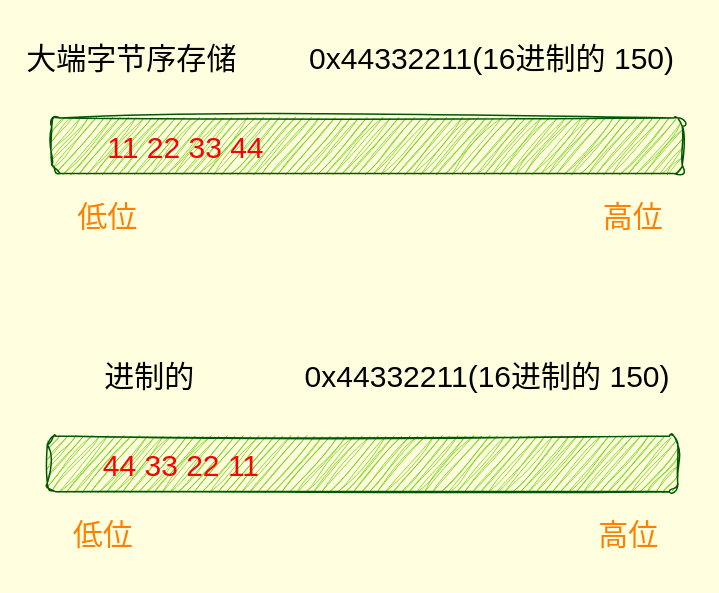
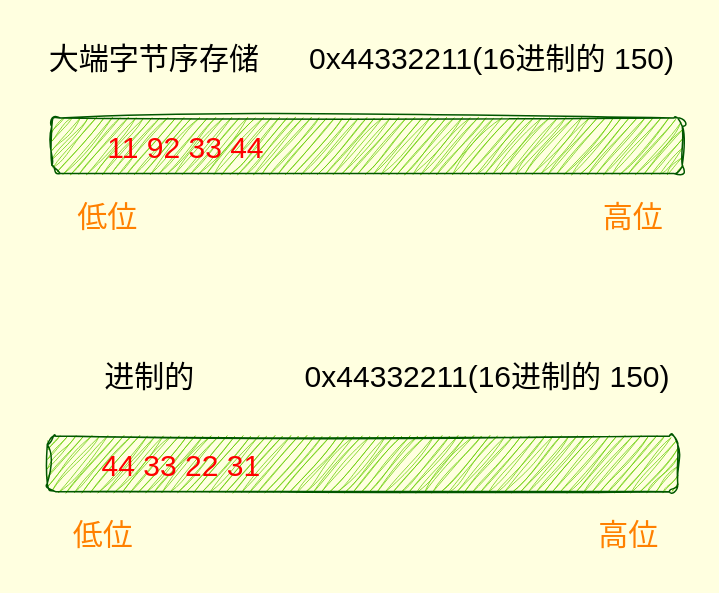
node "大端字节序存储": moved (131, 58) -> (154, 58)
node "11 22 33 44": label "11 22 33 44" -> "11 92 33 44"
node "44 33 22 11": label "44 33 22 11" -> "44 33 22 31"
